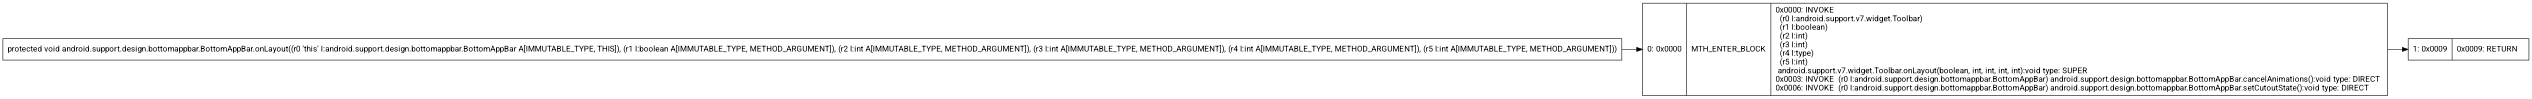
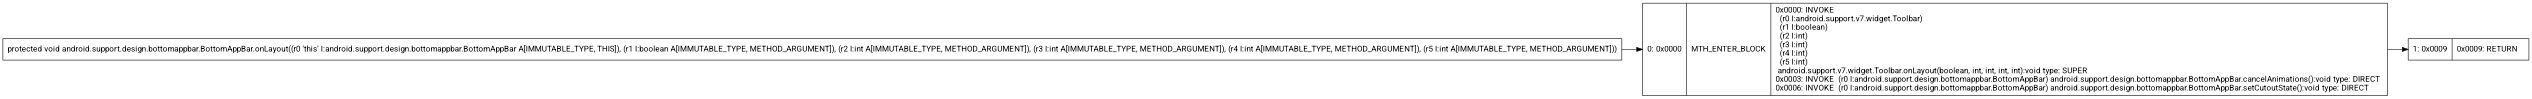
node "0: 0x0000": text "(r4 I:type)" -> "(r4 I:int)"
